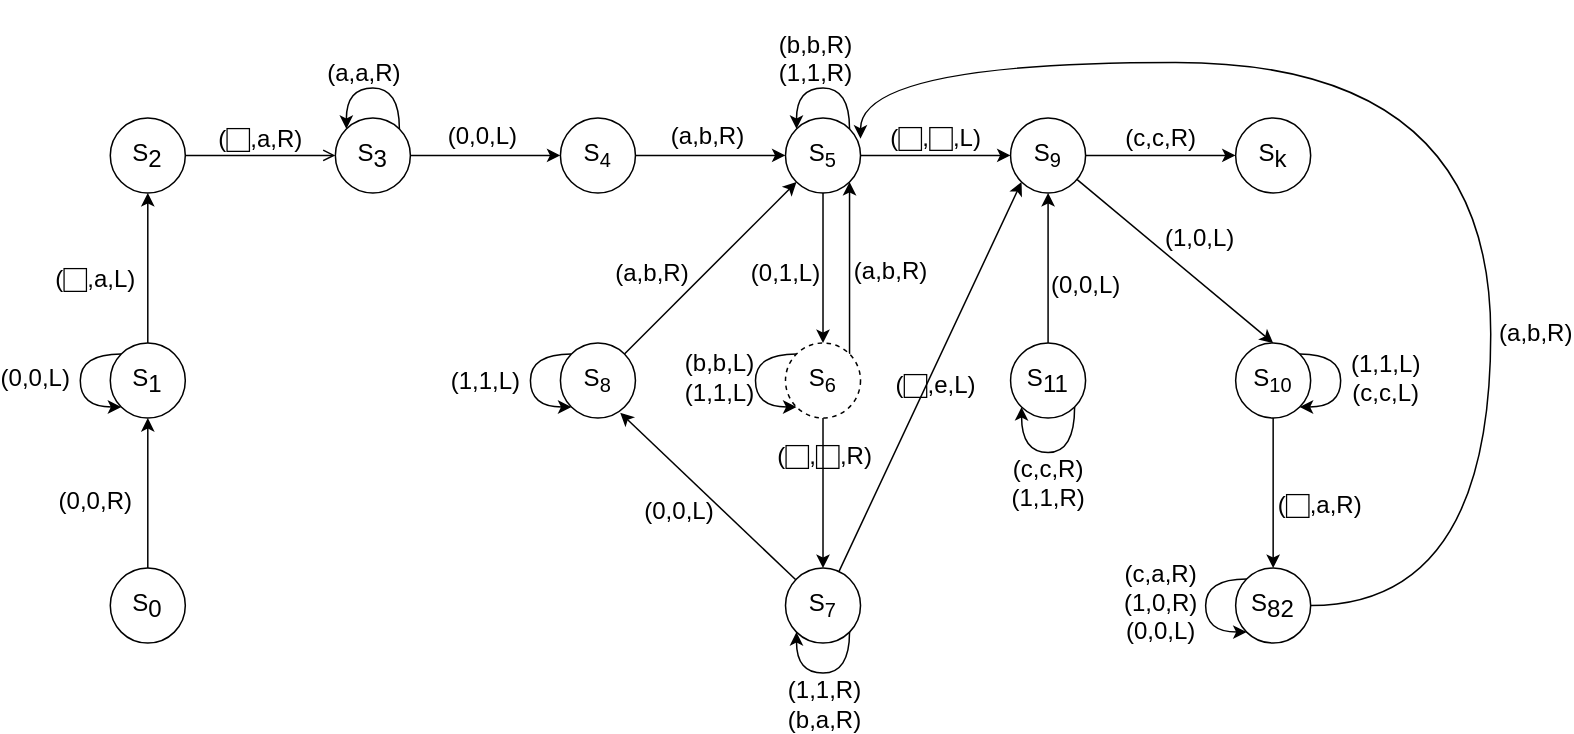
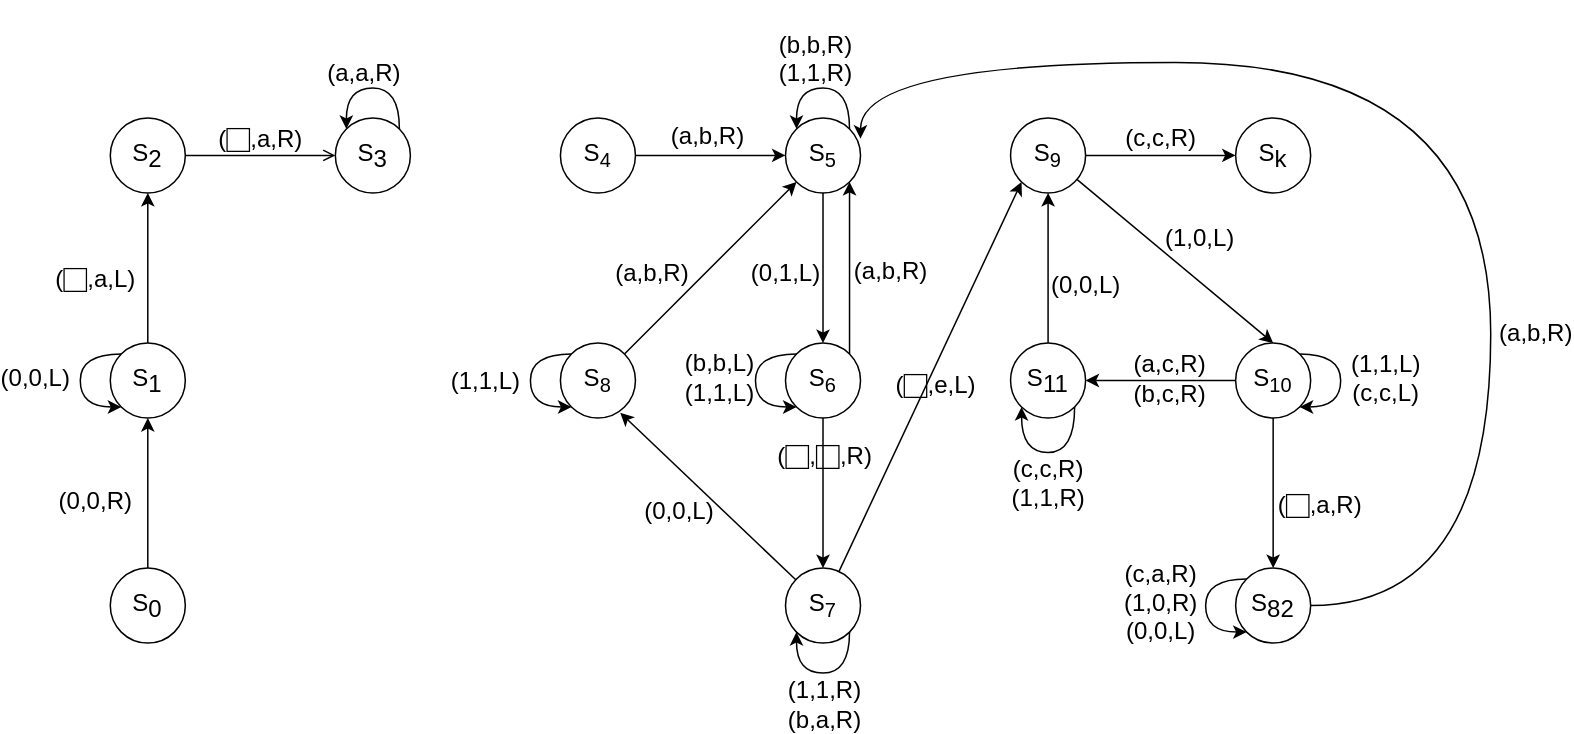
edge "S3" -> "S4": removed, label "(0,0,L)"
edge "S5" -> "S9": removed, label "(⬜︎,⬜︎,L)"
node "S6": style dashed -> solid
edge "S10" -> "S11": added, label "(a,c,R) (b,c,R)"
